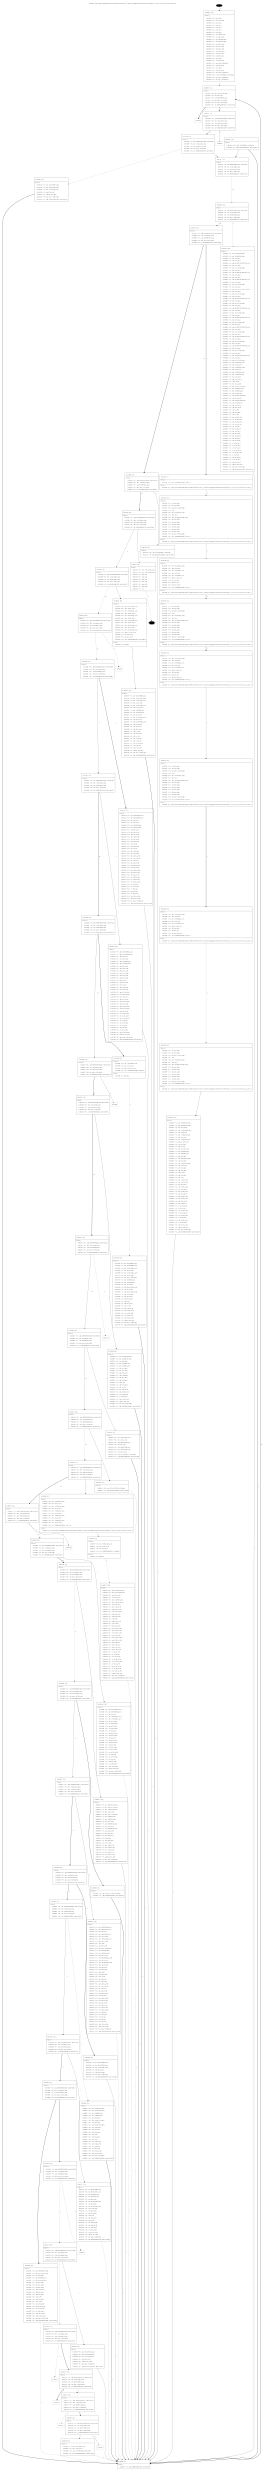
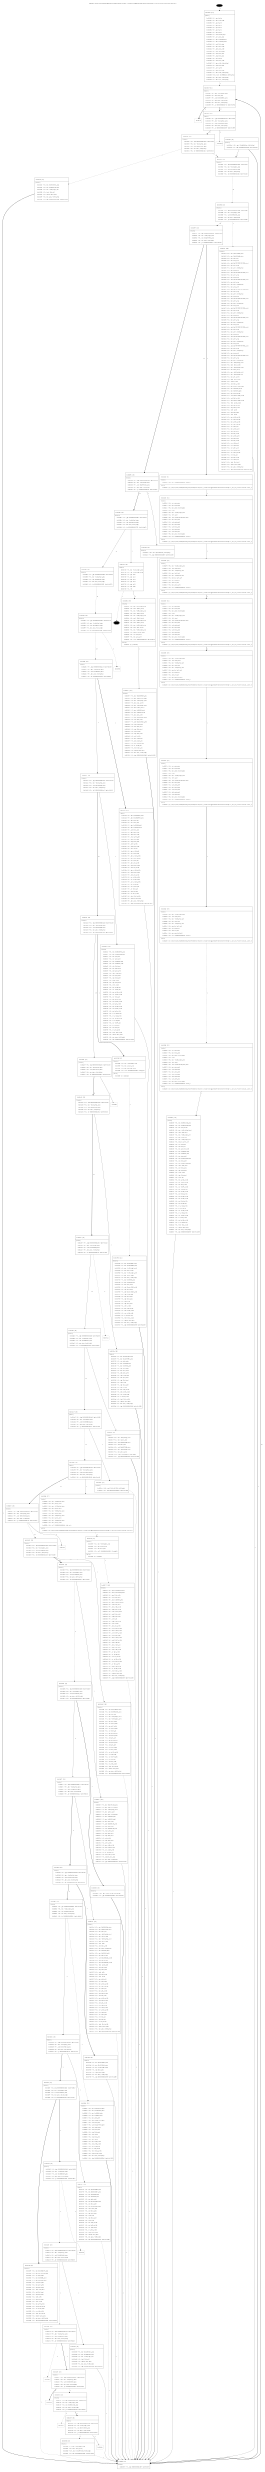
edge "0x4019d3 [28]" -> "0x402052 [69]": now "0x402723 [18]" -> "0x402052 [69]"
